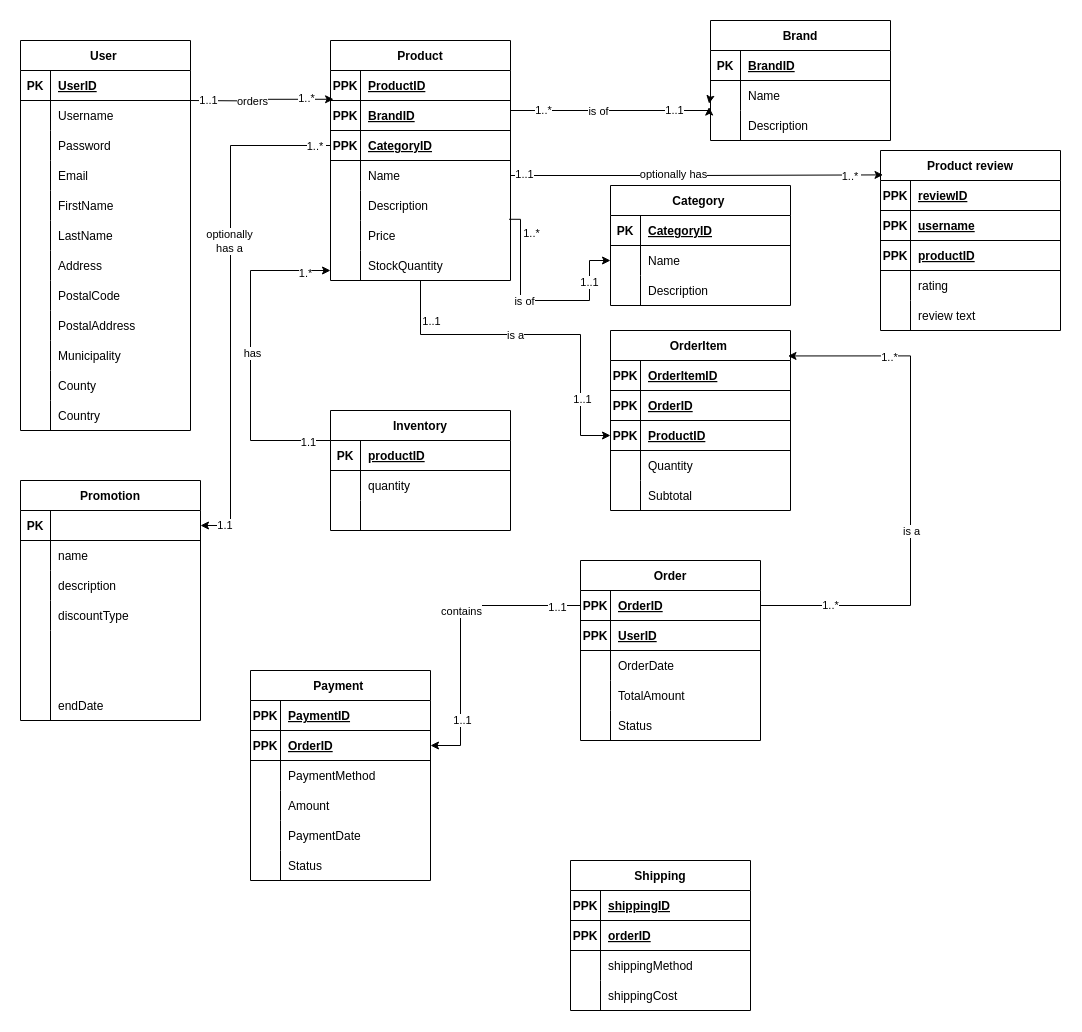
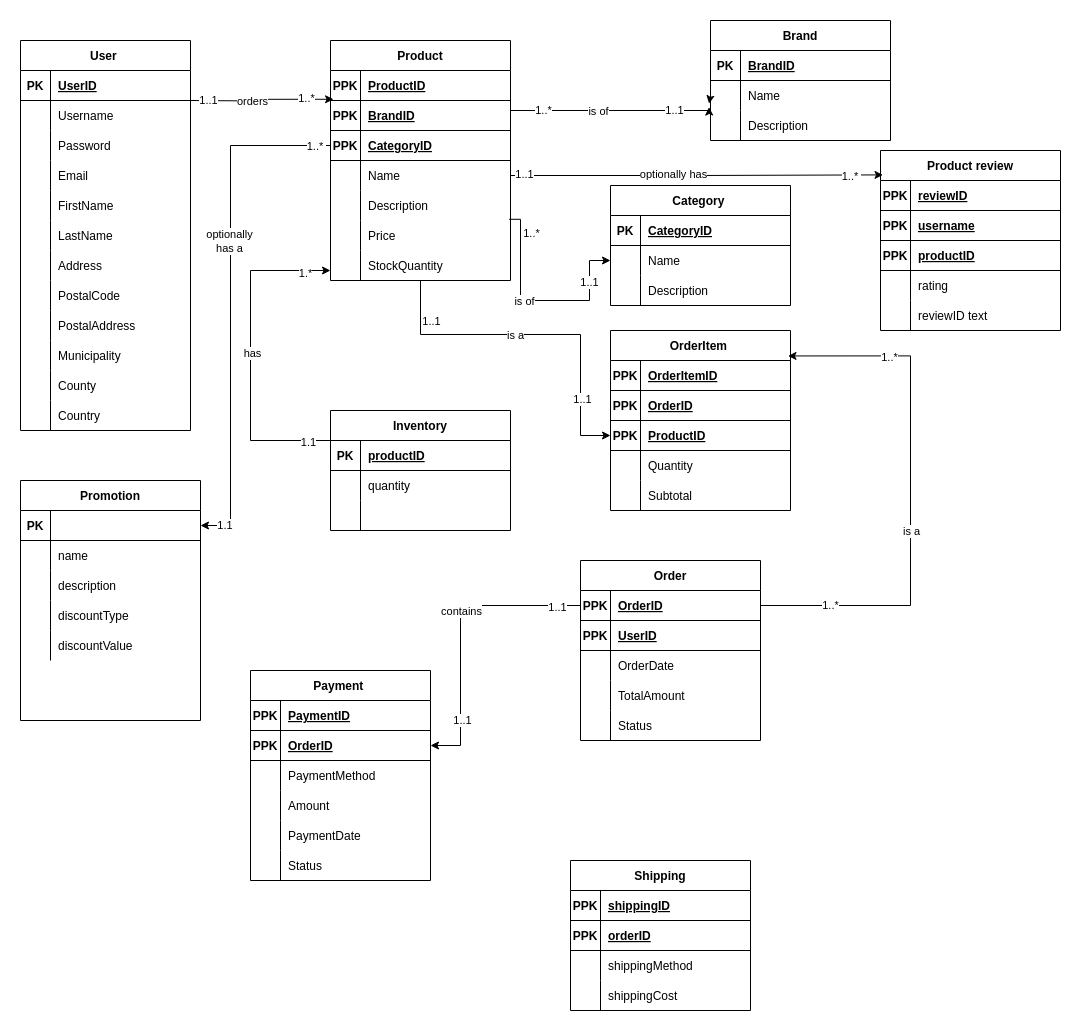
node "review text": label "review text" -> "reviewID text"
node "discountValue": added
node "endDate": removed
